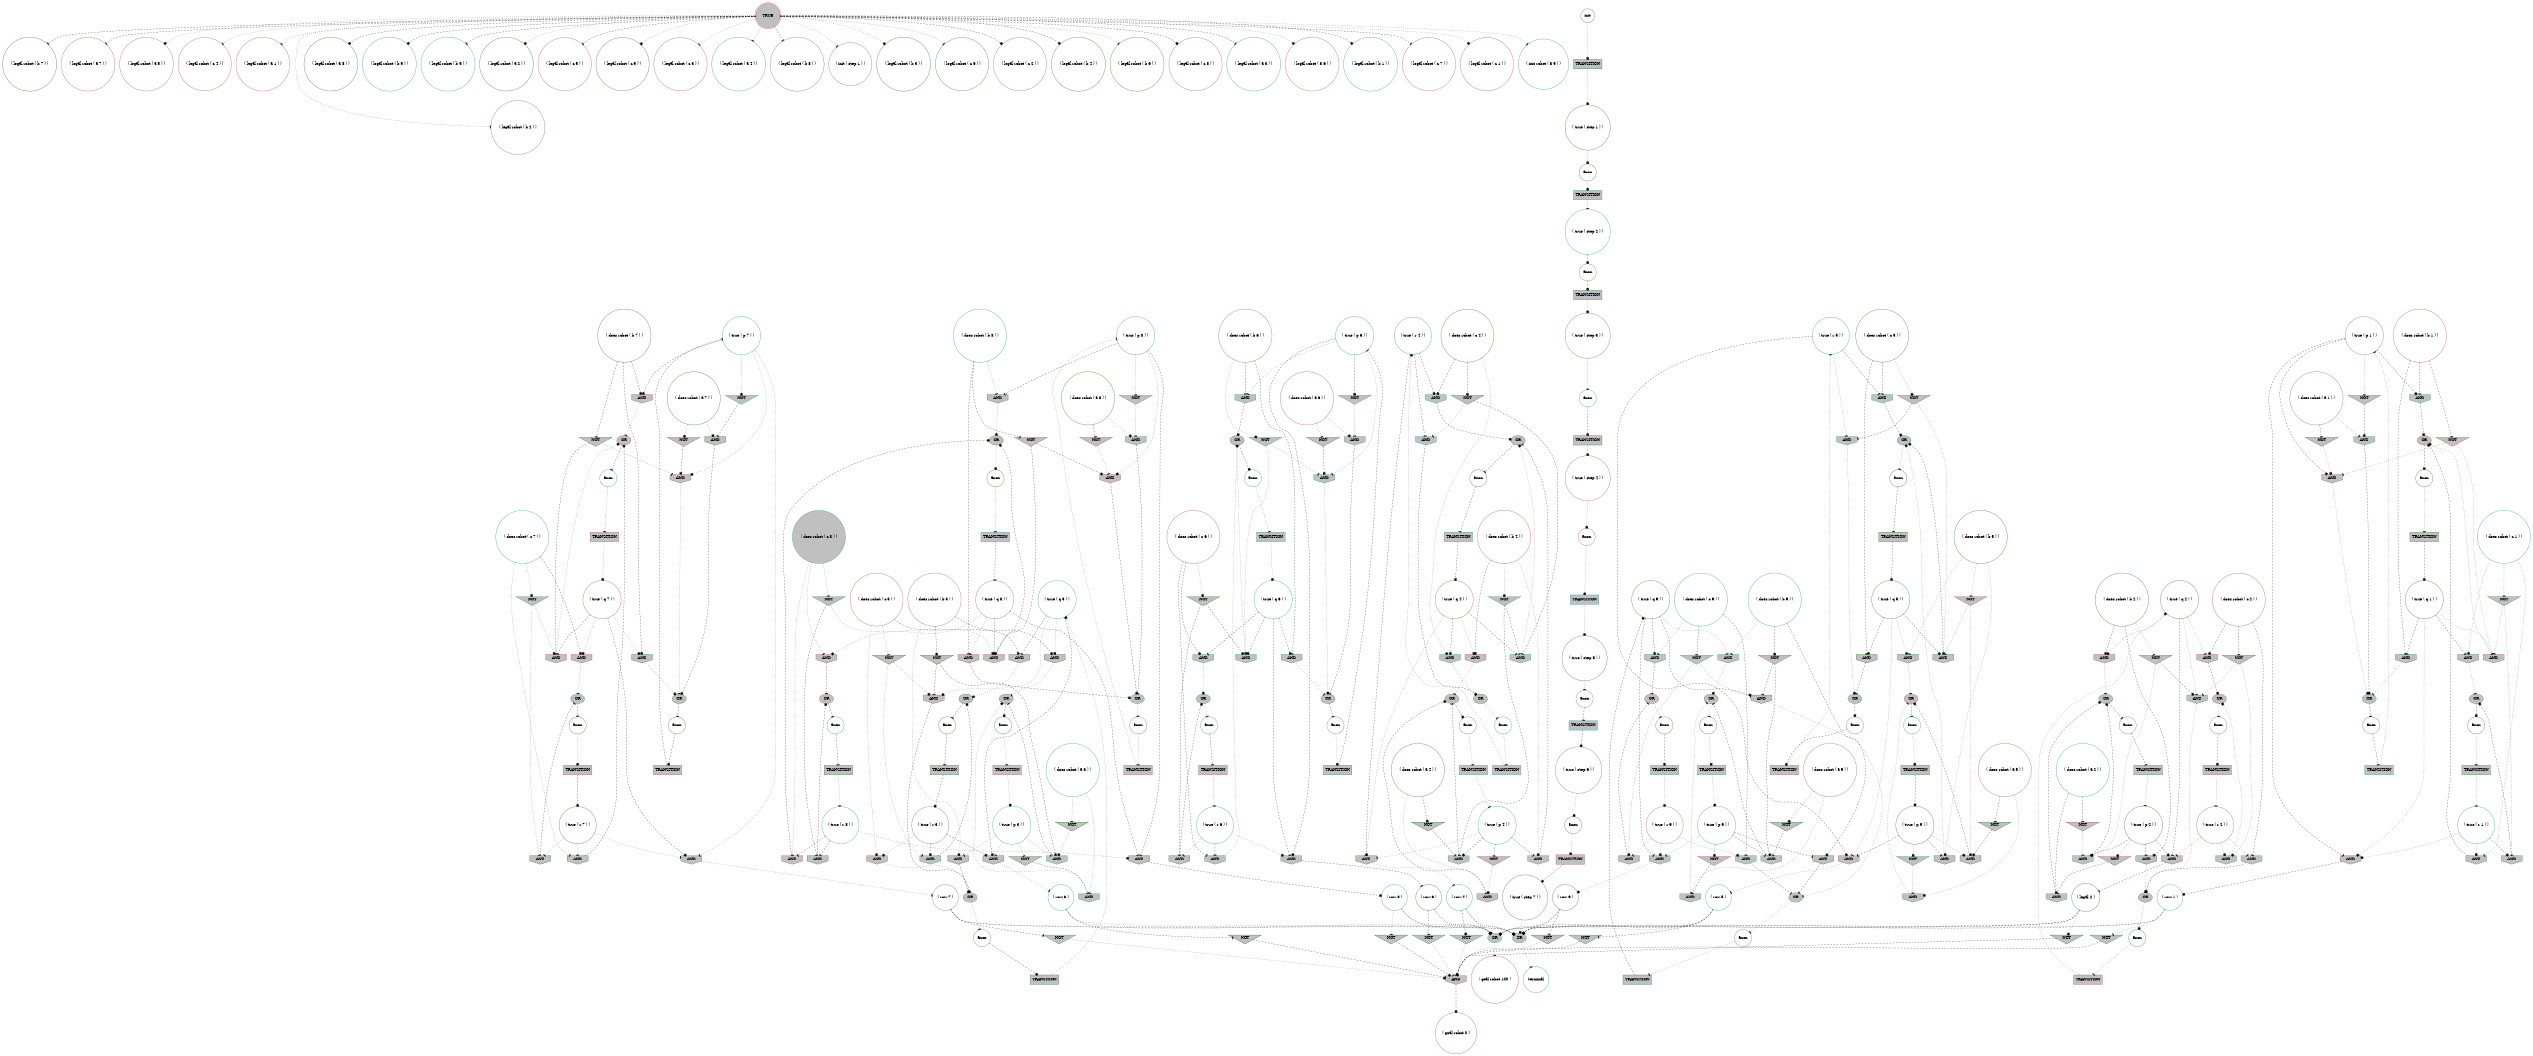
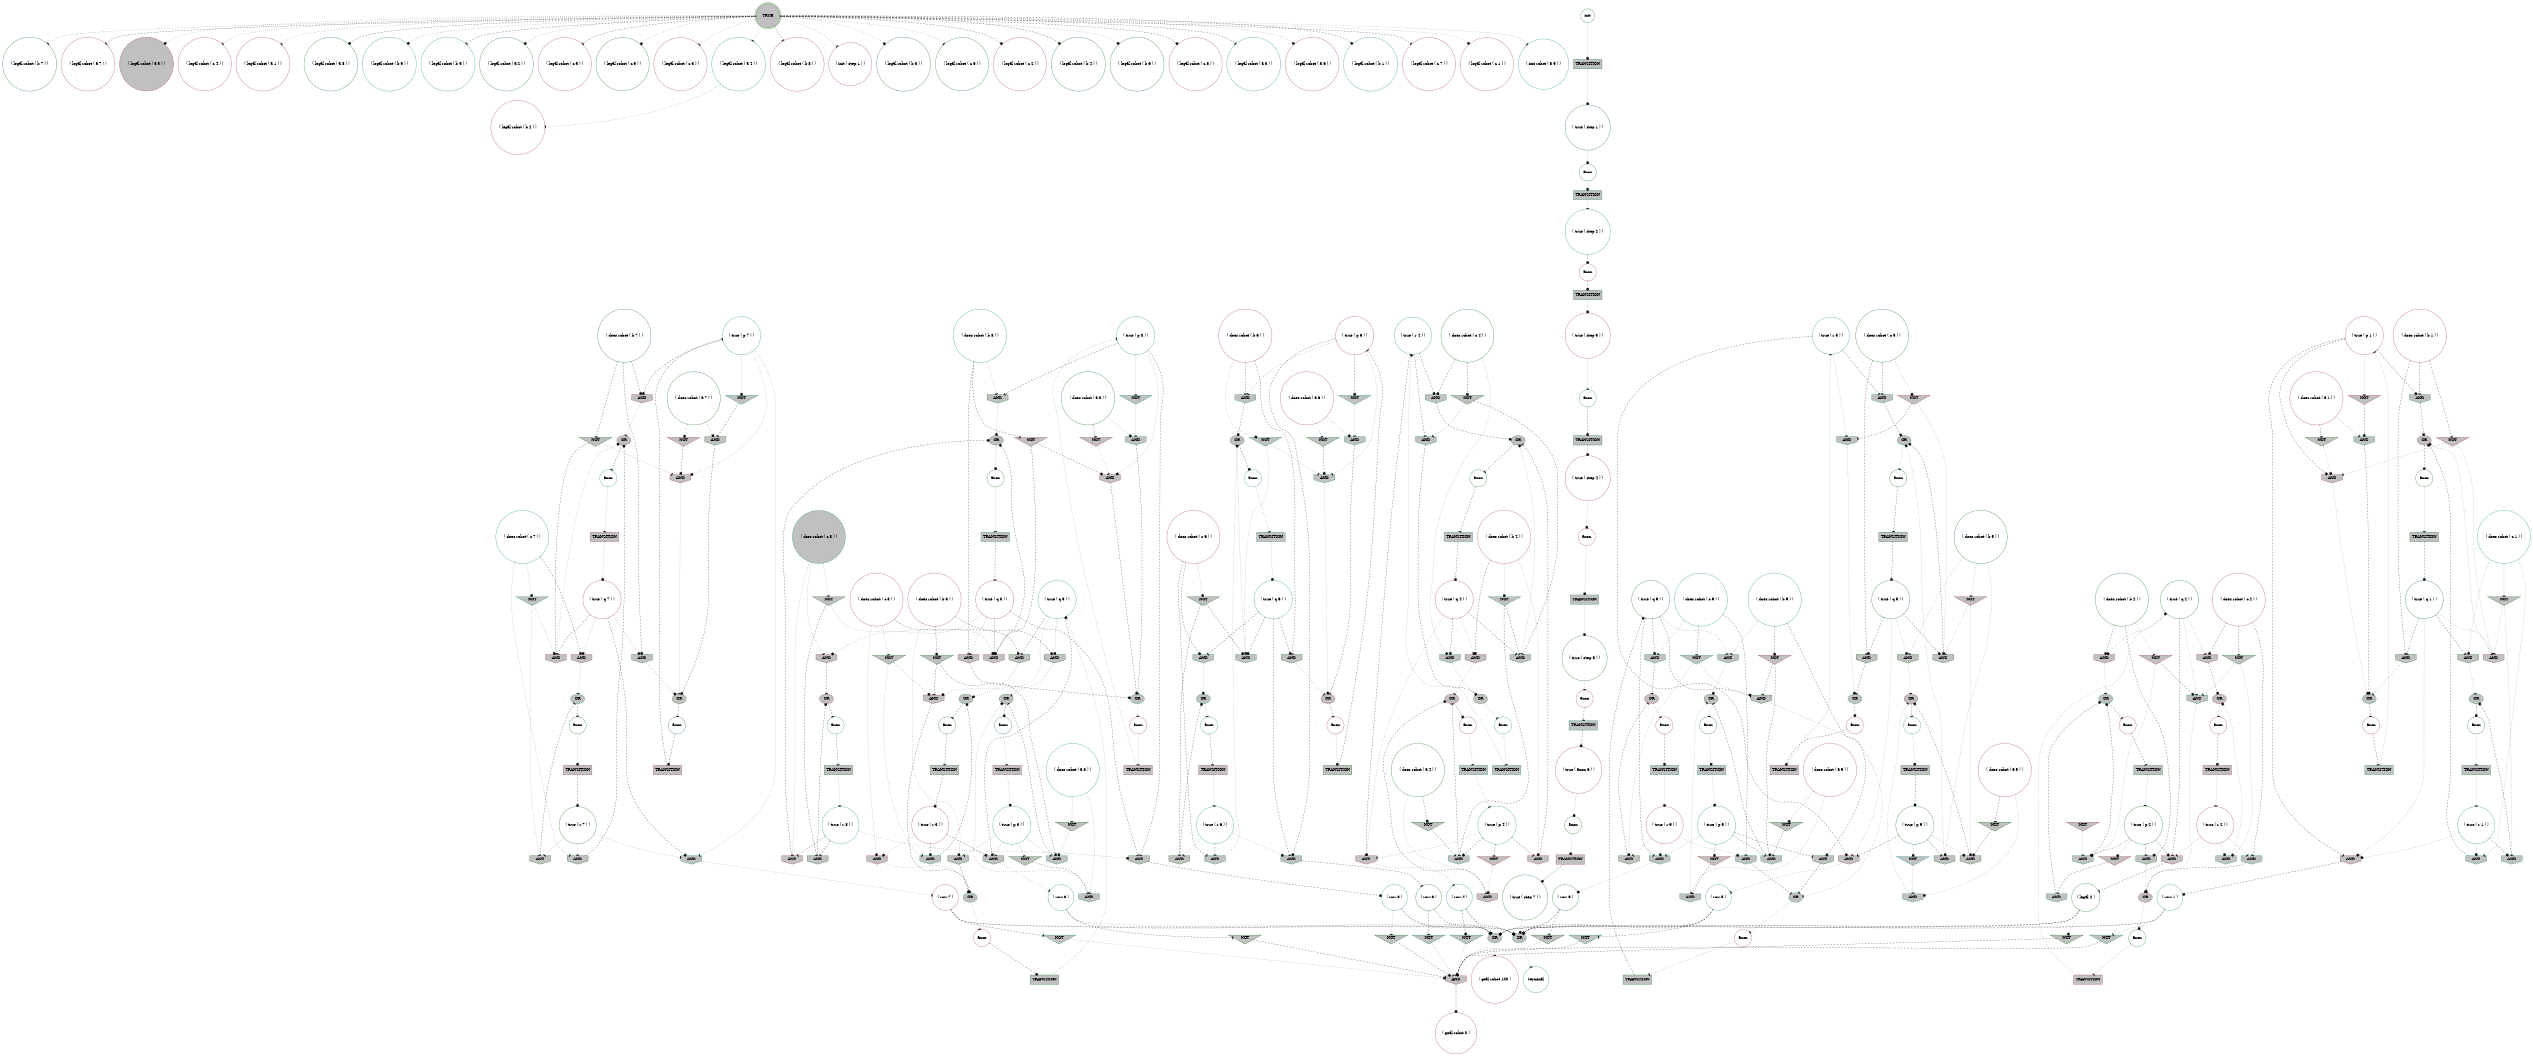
node "TRUE": color brown -> darkgreen
edge "TRUE" -> "( legal robot ( b 9 ) )": style dashed -> dotted
edge "TRUE" -> "( legal robot ( b 6 ) )": arrowhead tee -> box
edge "TRUE" -> "( legal robot ( b 7 ) )": style dashed -> dotted
edge "TRUE" -> "( legal robot ( b 2 ) )": now "( legal robot ( a 4 ) )" -> "( legal robot ( b 2 ) )"
node "( legal robot ( a 5 ) )": fillcolor white -> grey
node "( true ( p 6 ) )": color teal -> brown
node "( true ( step 6 ) )": label "( true ( step 6 ) )" -> "( true ( anon 6 ) )"
node "( does robot ( a 2 ) )": removed
